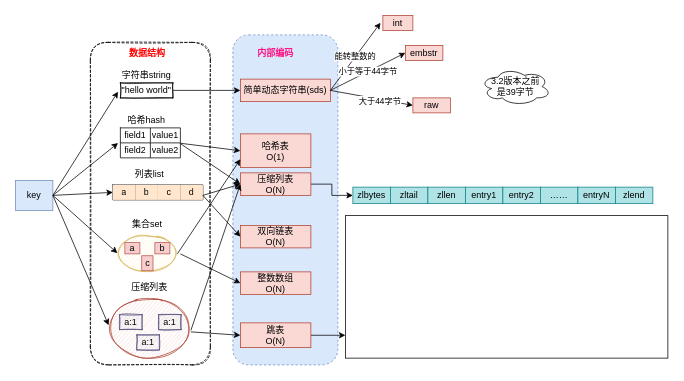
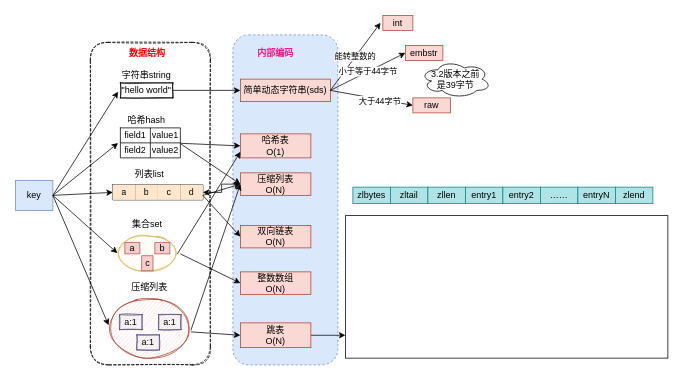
node "3.2版本之前 是39字节": moved (516, 87) -> (456, 79)
node "哈希表 O(1)": size 71x34 -> 71x24
edge "压缩列表 O(N)" -> "zlbytes": now "压缩列表 O(N)" -> "d"
